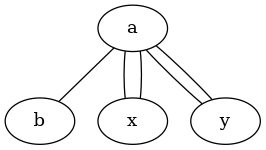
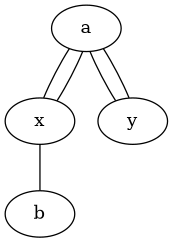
edge "a" -- "b": now "x" -- "b"
